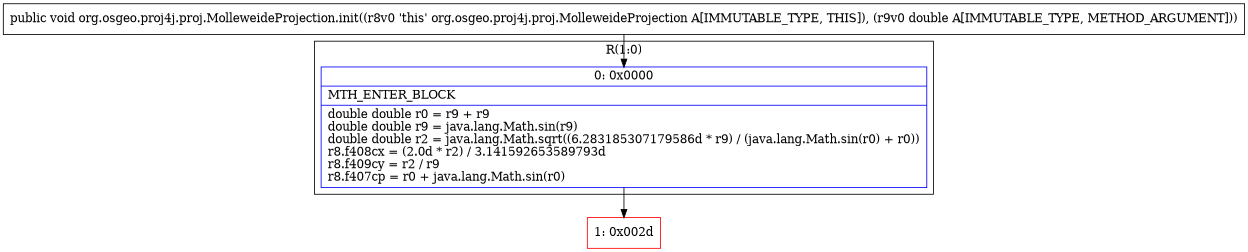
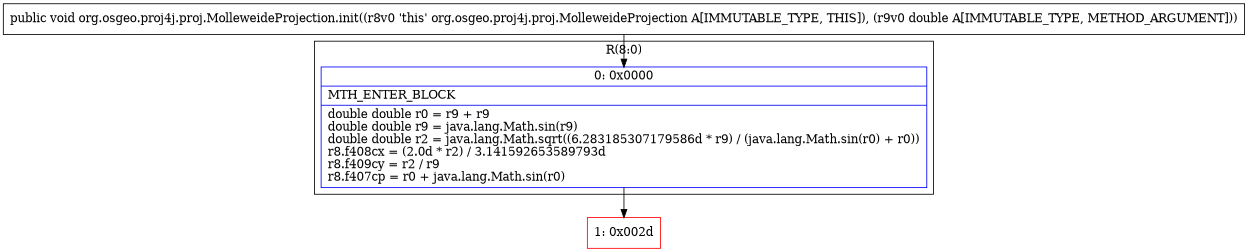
cluster "R(1:0)": label "R(1:0)" -> "R(8:0)"
